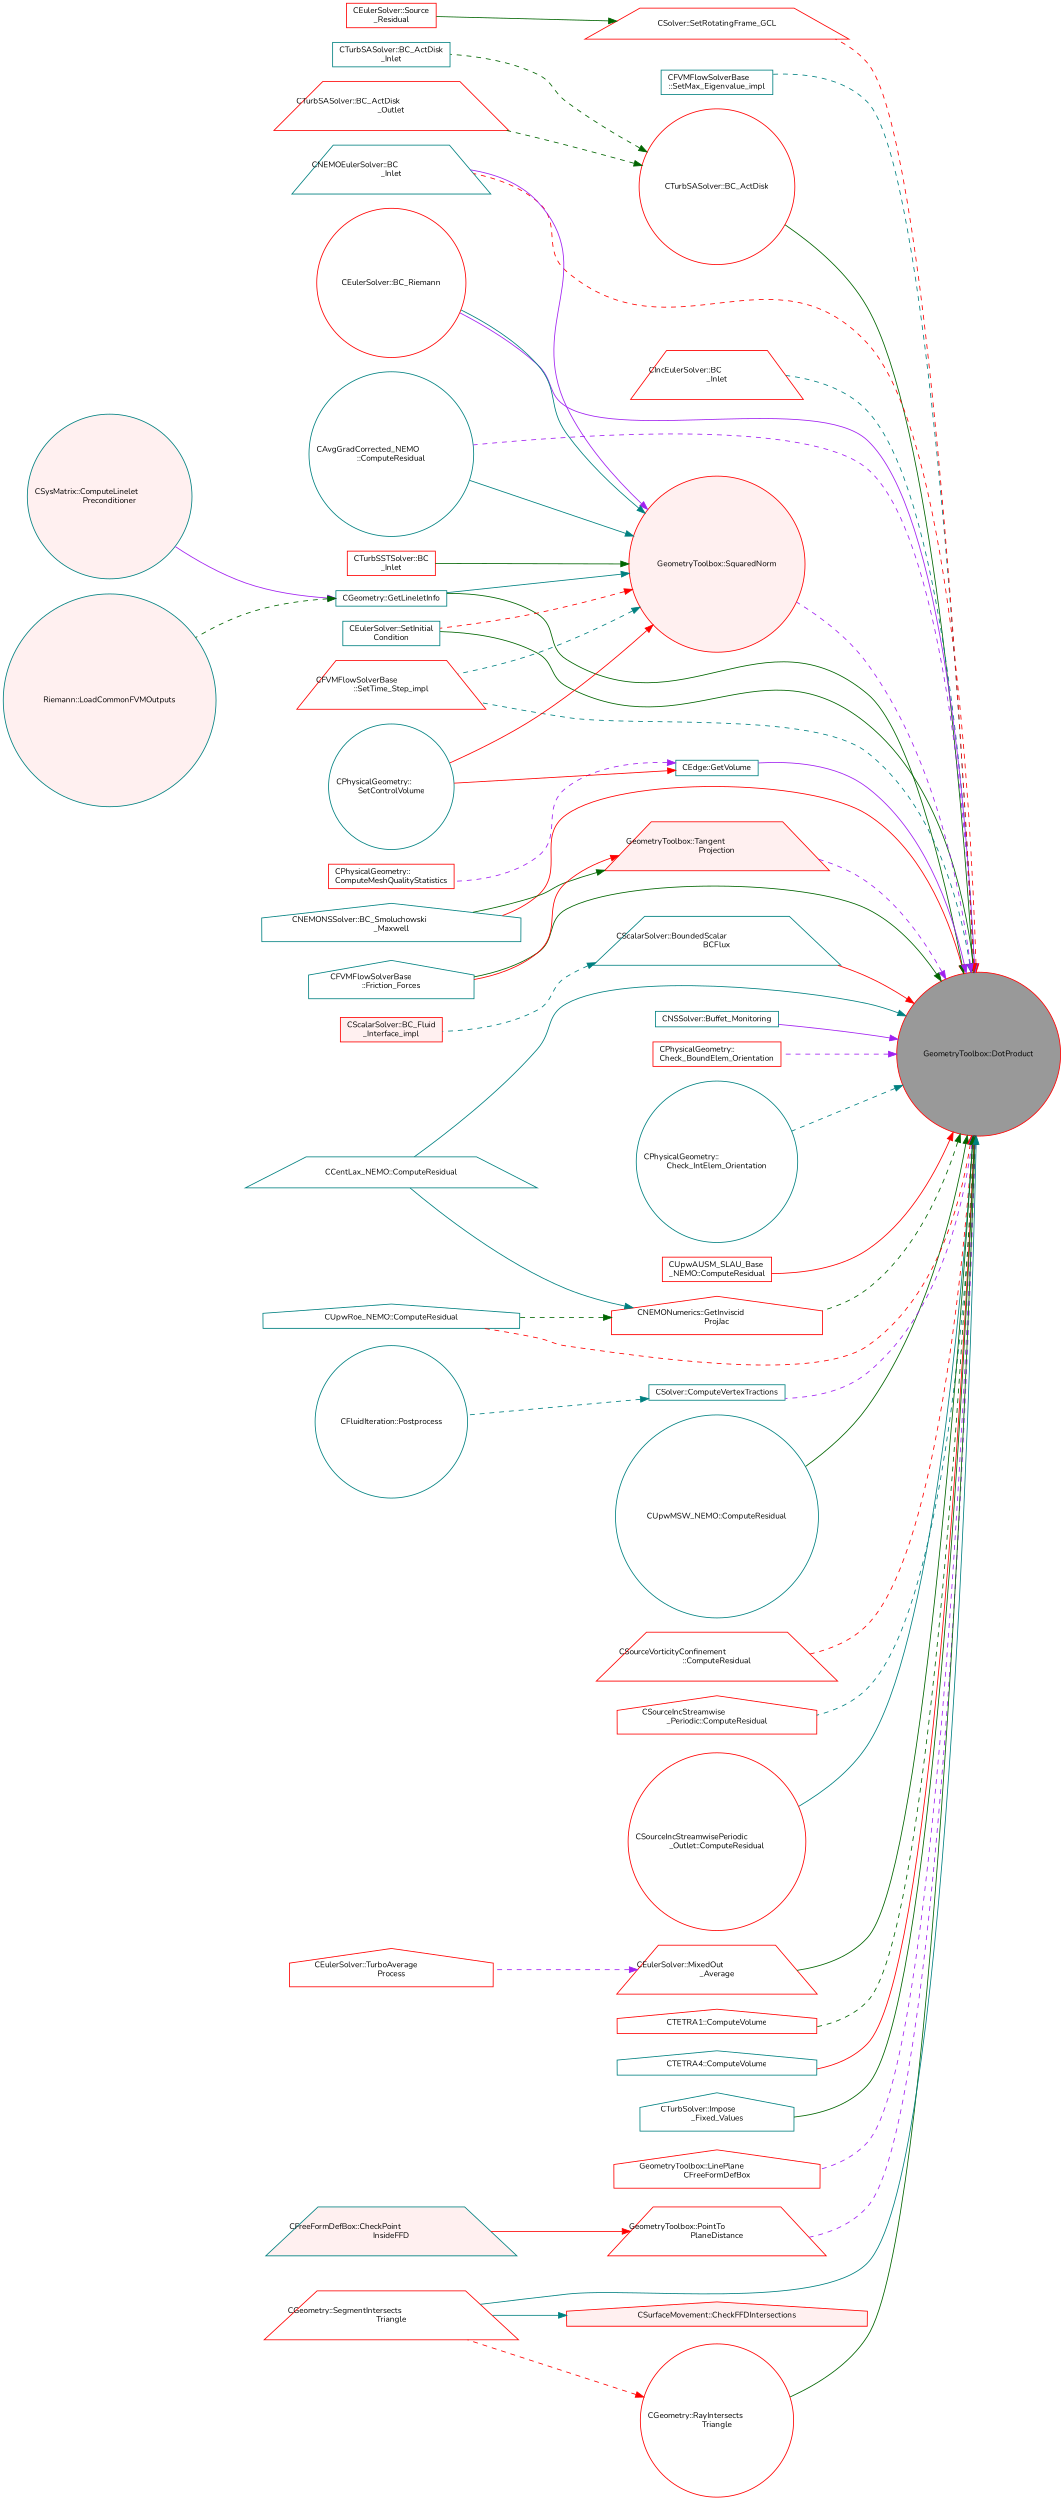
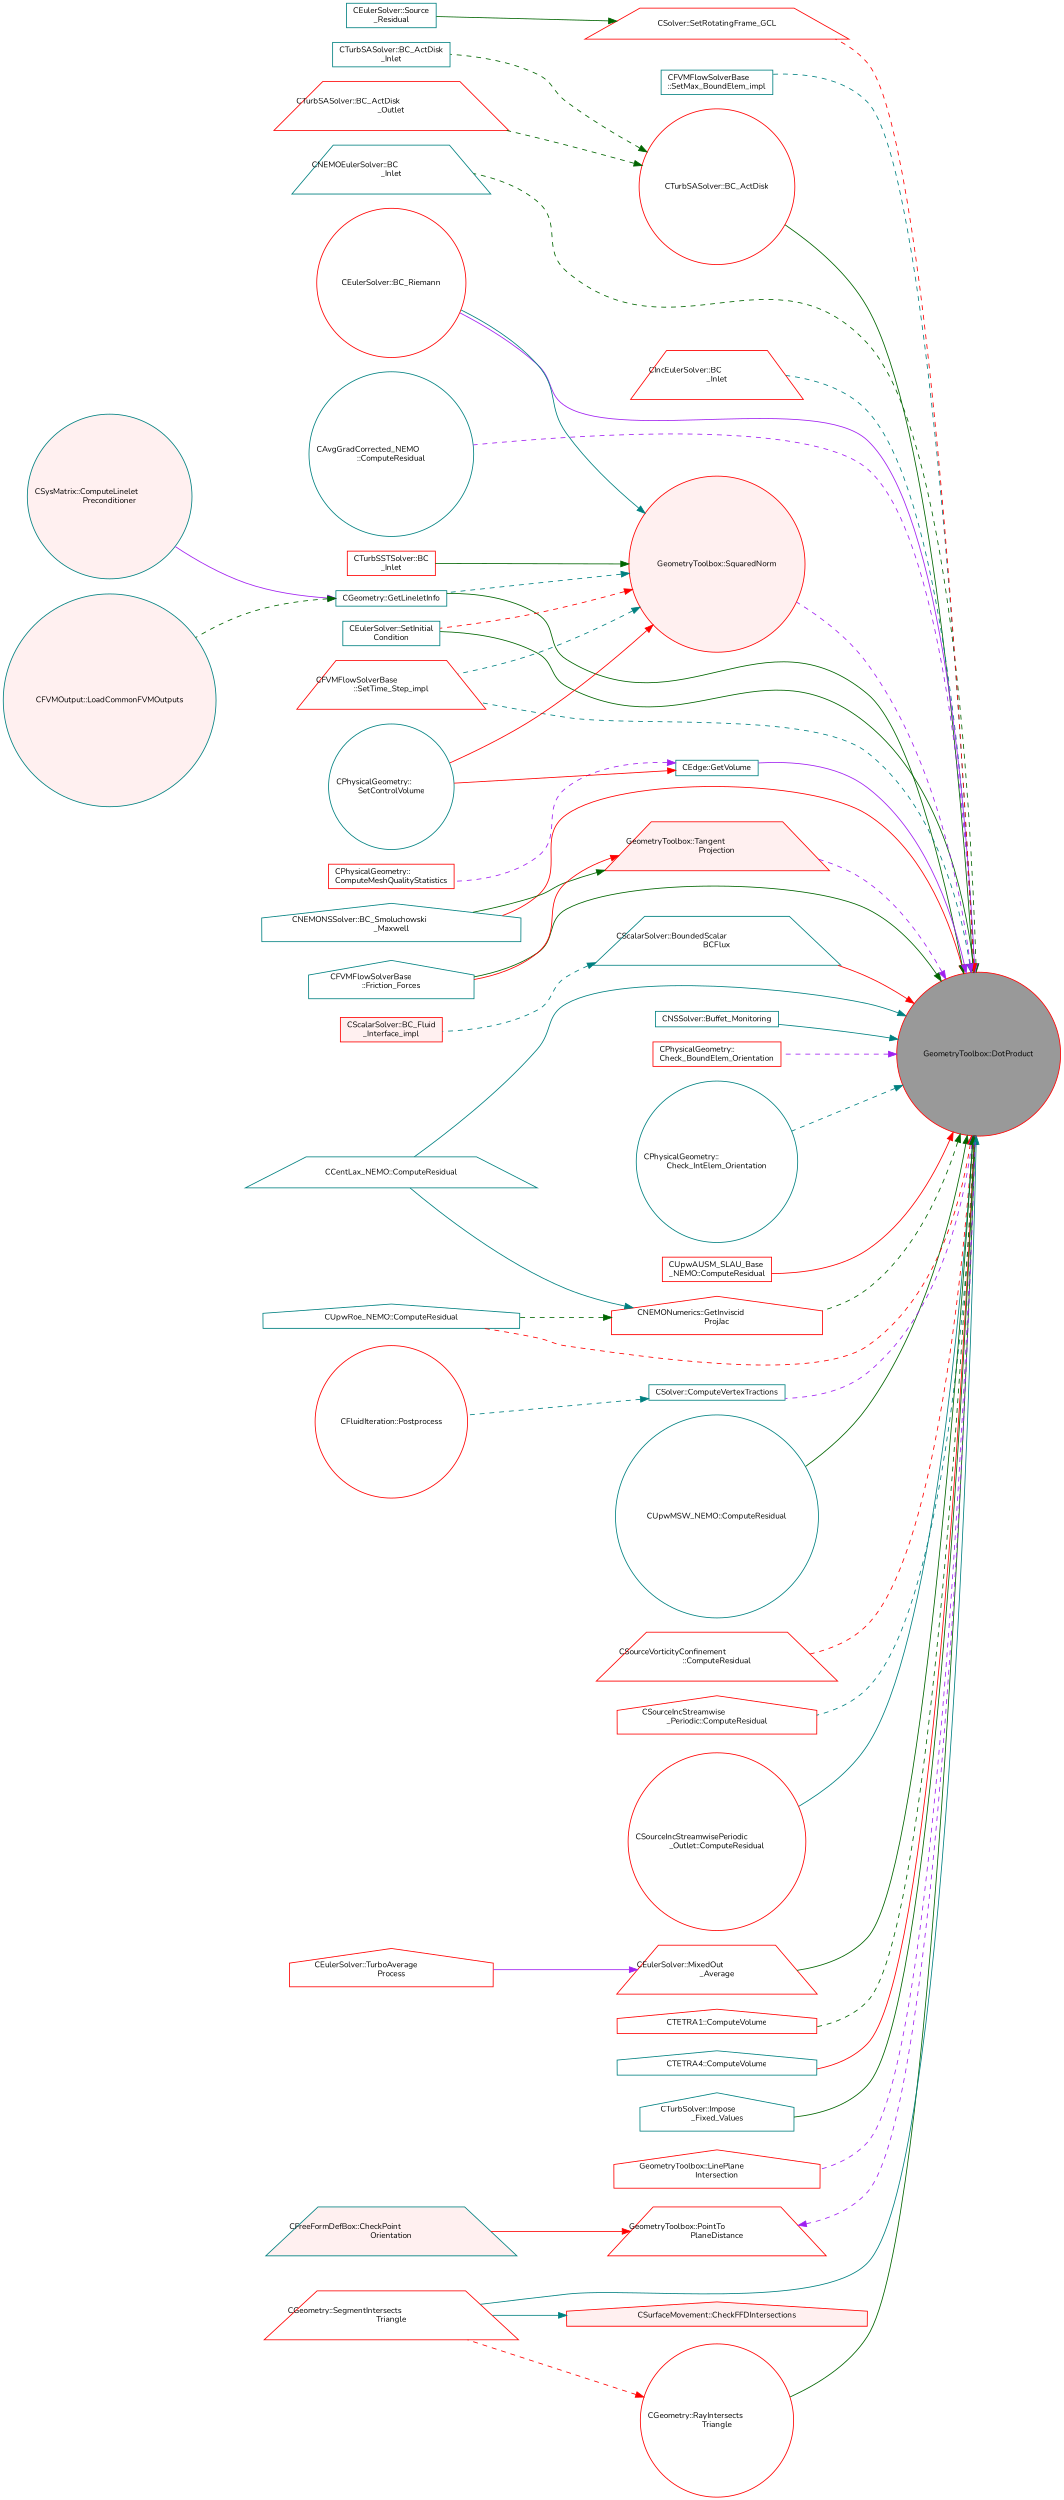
node "CEulerSolver::Source _Residual": color red -> teal
node "CFVMFlowSolverBase ::SetMax_Eigenvalue_impl": label "CFVMFlowSolverBase ::SetMax_Eigenvalue_impl" -> "CFVMFlowSolverBase ::SetMax_BoundElem_impl"
edge "CNEMOEulerSolver::BC _Inlet" -> "GeometryToolbox::SquaredNorm": removed
edge "CNEMOEulerSolver::BC _Inlet" -> "GeometryToolbox::DotProduct": color red -> darkgreen
edge "CAvgGradCorrected_NEMO ::ComputeResidual" -> "GeometryToolbox::SquaredNorm": removed
edge "CGeometry::GetLineletInfo" -> "GeometryToolbox::SquaredNorm": style solid -> dashed
node "Riemann::LoadCommonFVMOutputs": label "Riemann::LoadCommonFVMOutputs" -> "CFVMOutput::LoadCommonFVMOutputs"
edge "CNSSolver::Buffet_Monitoring" -> "GeometryToolbox::DotProduct": color purple -> teal
node "CFluidIteration::Postprocess": color teal -> red
edge "GeometryToolbox::PointTo PlaneDistance" -> "GeometryToolbox::DotProduct": reversed
edge "CEulerSolver::TurboAverage Process" -> "CEulerSolver::MixedOut _Average": style dashed -> solid
node "GeometryToolbox::LinePlane CFreeFormDefBox": label "GeometryToolbox::LinePlane CFreeFormDefBox" -> "GeometryToolbox::LinePlane Intersection"
node "CFreeFormDefBox::CheckPoint InsideFFD": label "CFreeFormDefBox::CheckPoint InsideFFD" -> "CFreeFormDefBox::CheckPoint Orientation"
